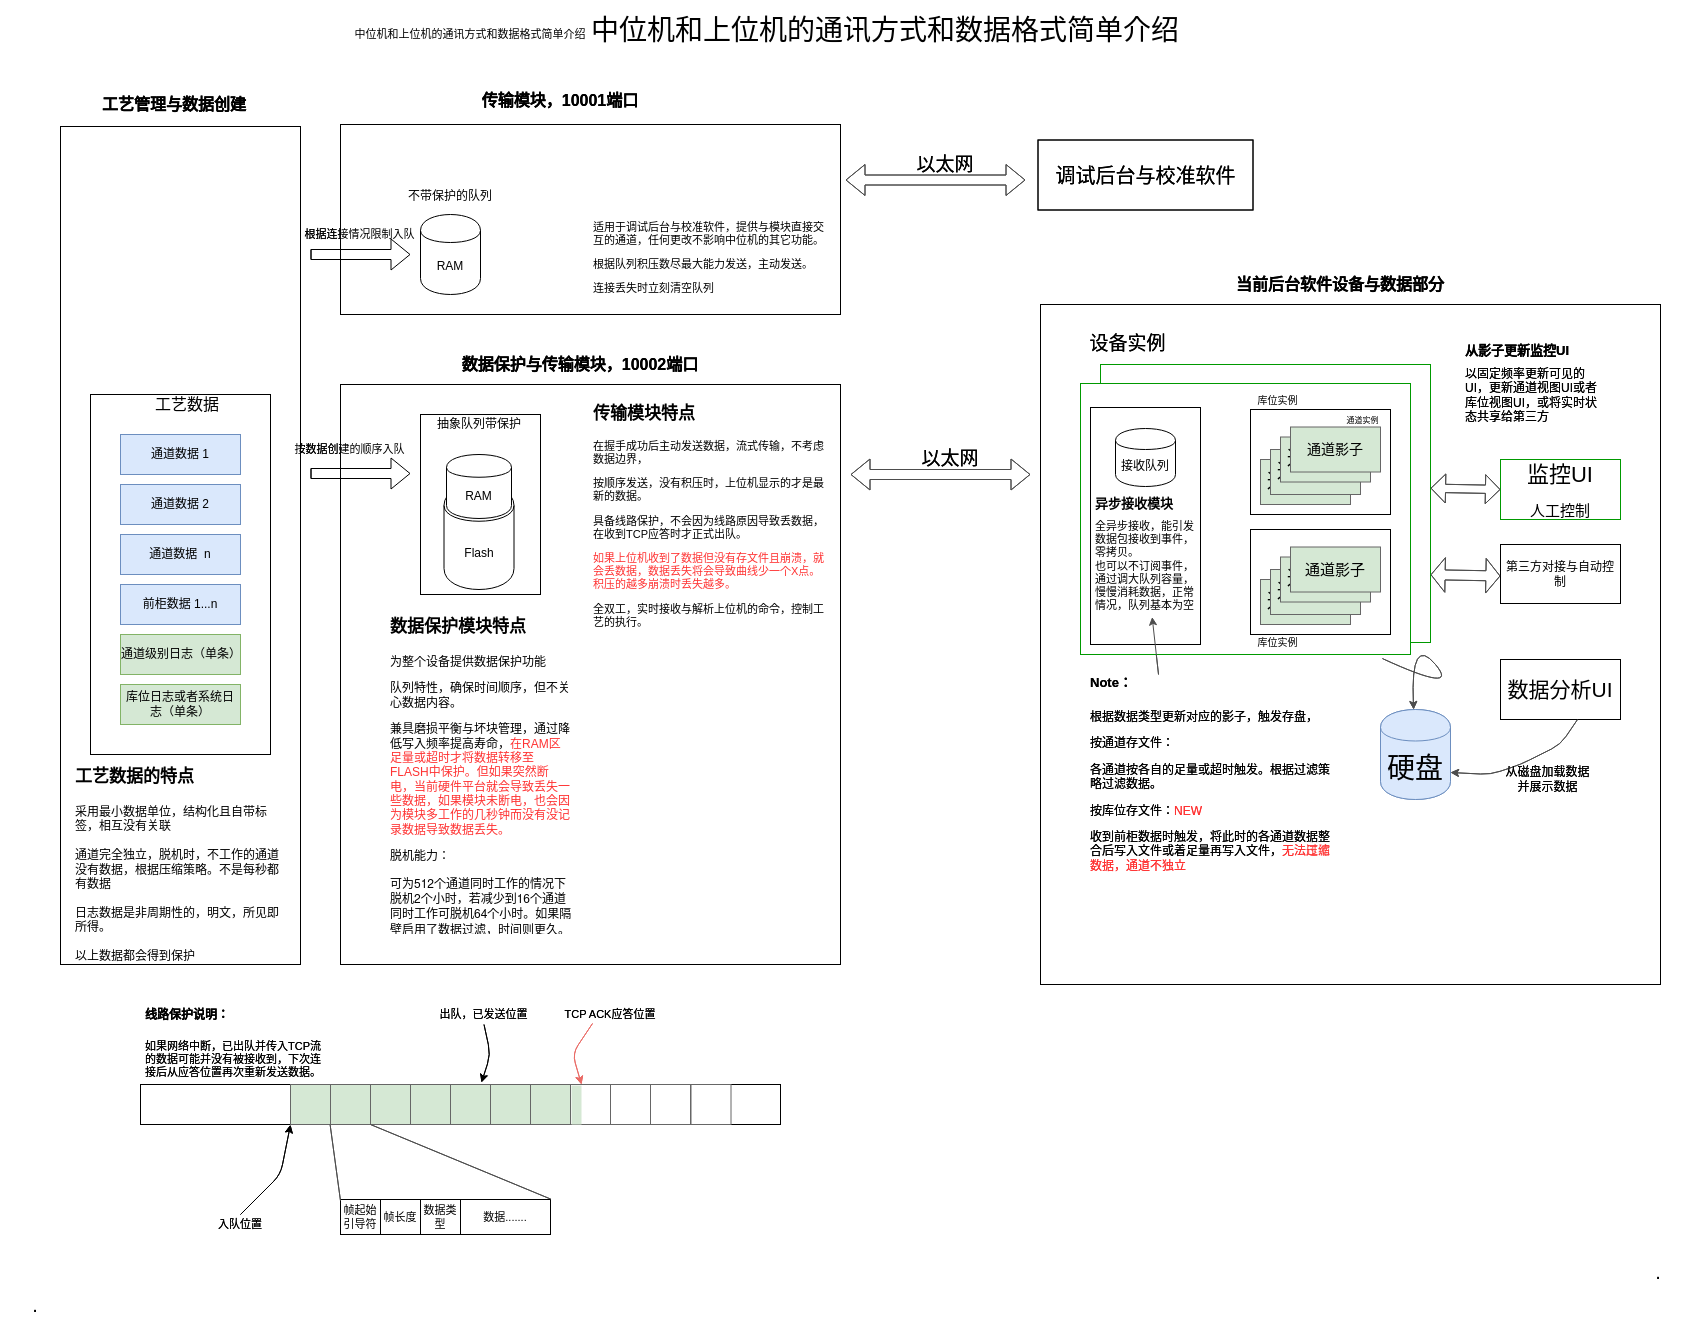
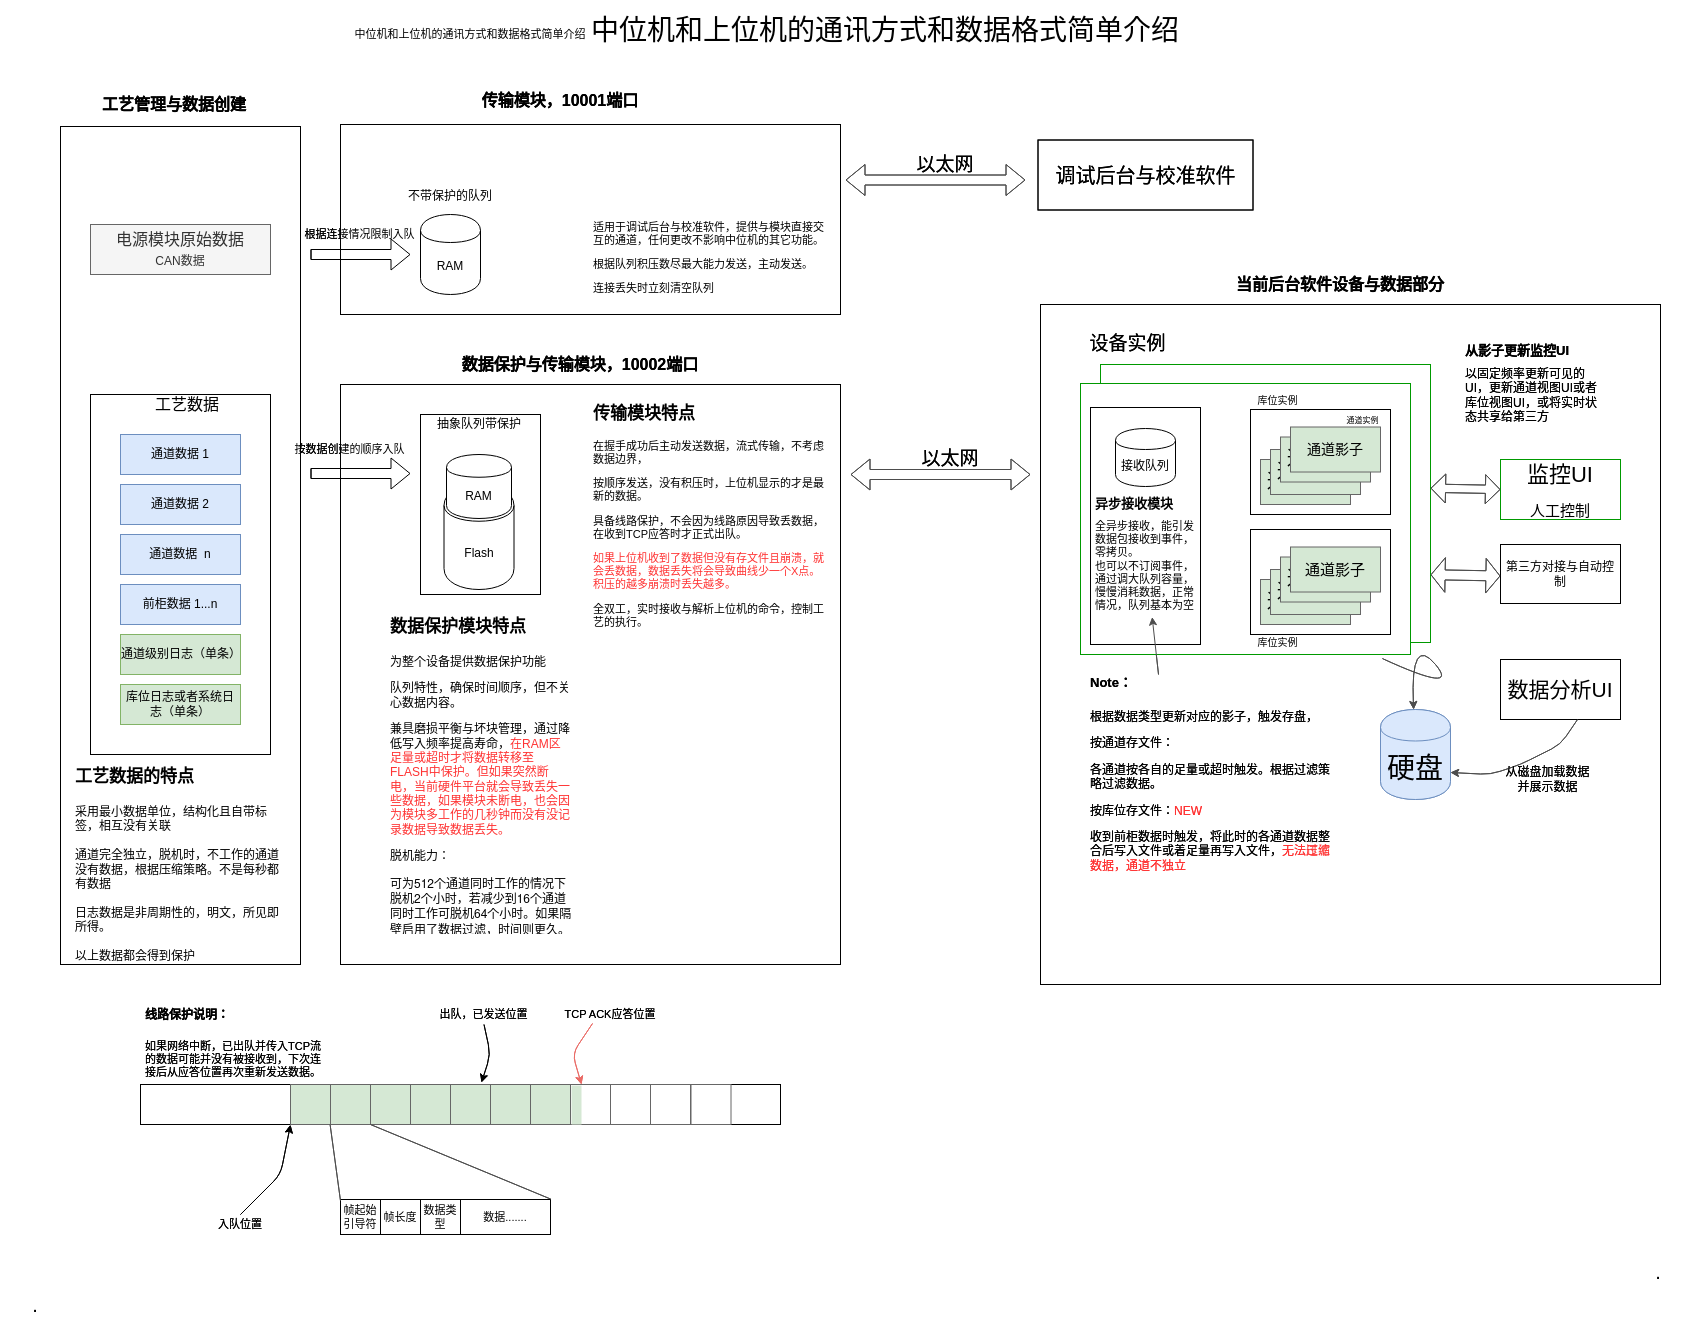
node "电源模块原始数据 CAN数据": added
